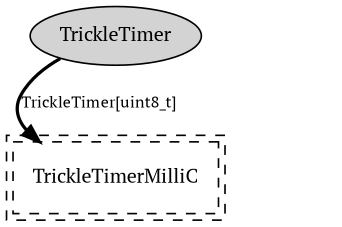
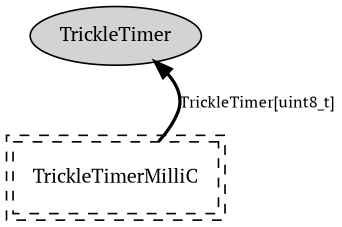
edge "TrickleTimer" -> "TrickleTimerMilliC": reversed
